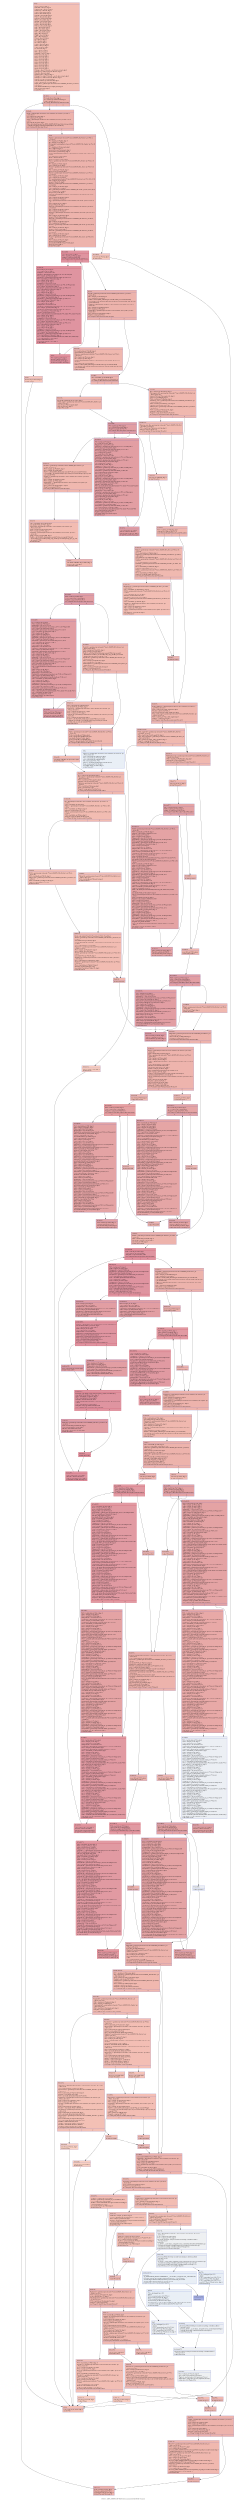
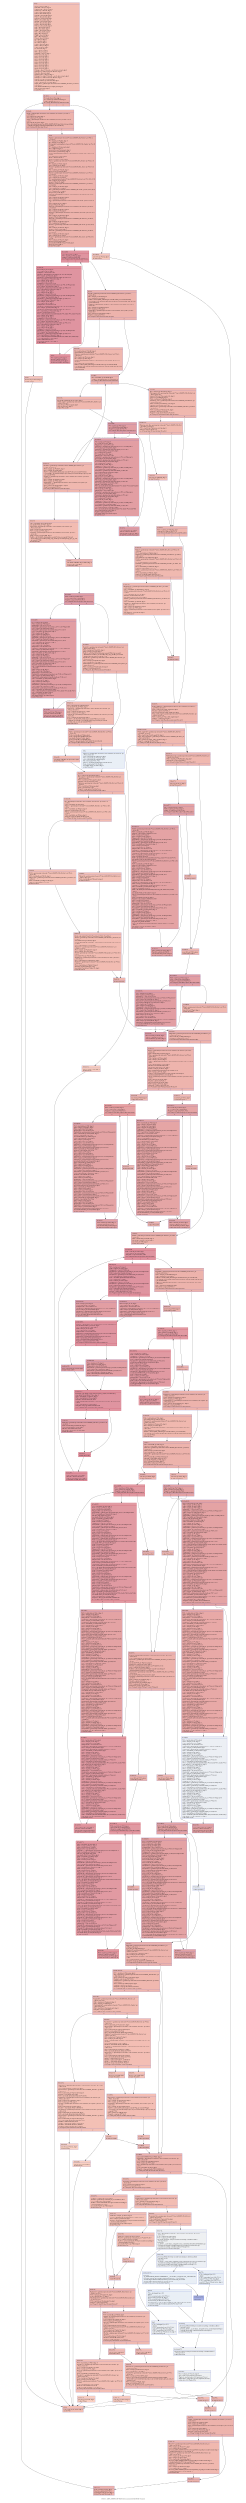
edge "if.then42:" -> "if.end44:": now "for.end73:" -> "if.end44:"
